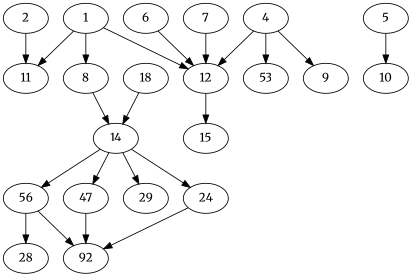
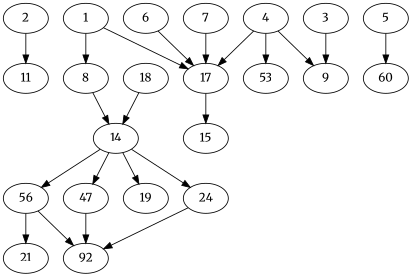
node "3": added
edge "1" -> "11": removed
node "12": label "12" -> "17"
node "10": label "10" -> "60"
node "29": label "29" -> "19"
node "28": label "28" -> "21"
